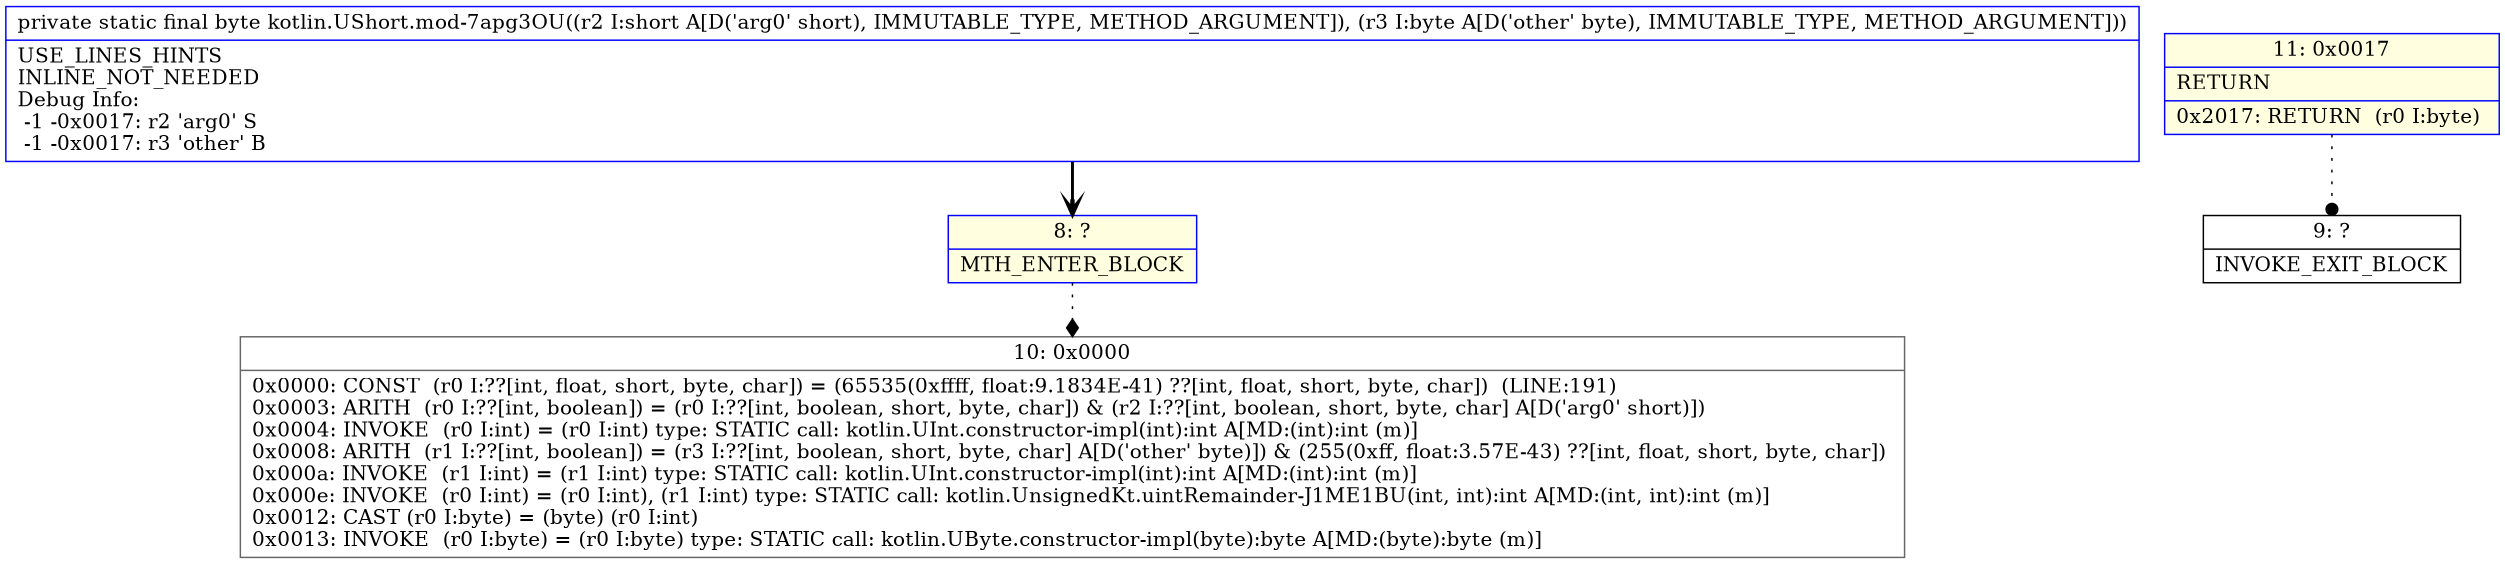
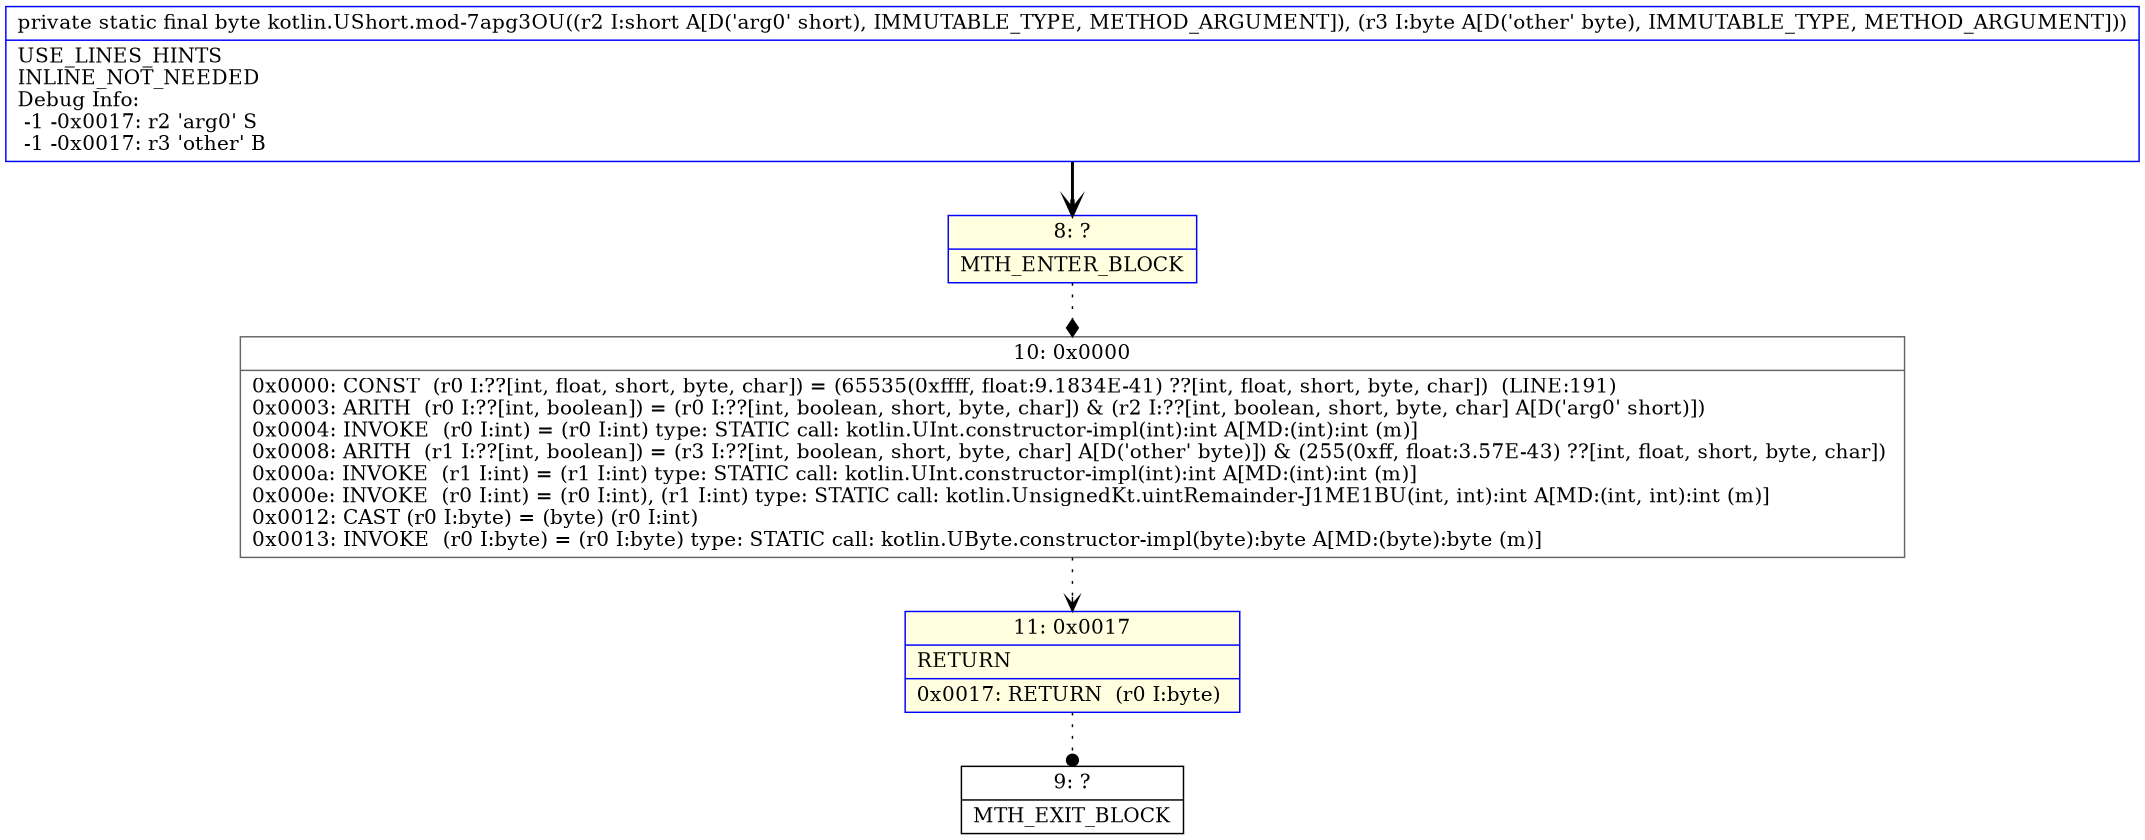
node "11: 0x0017": text "0x2017: RETURN  (r0 I:byte)" -> "0x0017: RETURN  (r0 I:byte)"
node "9: ?": text "INVOKE_EXIT_BLOCK" -> "MTH_EXIT_BLOCK"
edge "10: 0x0000" -> "11: 0x0017": added
